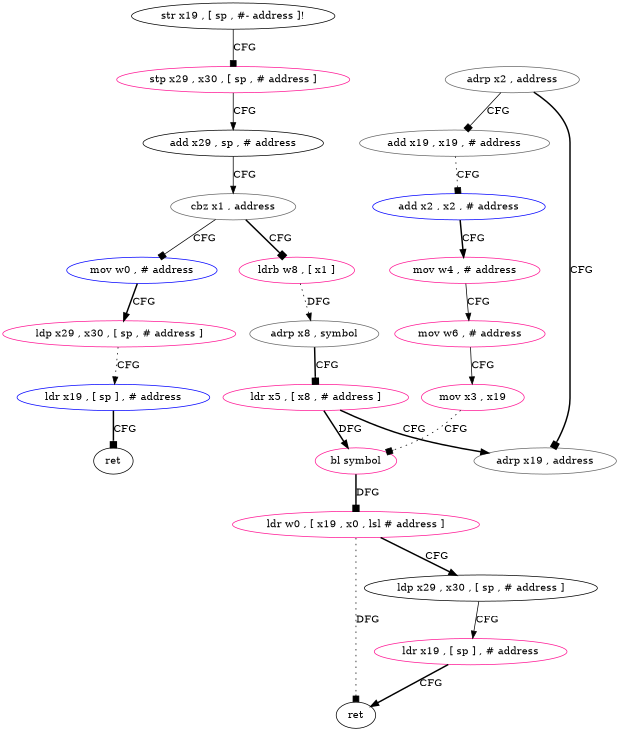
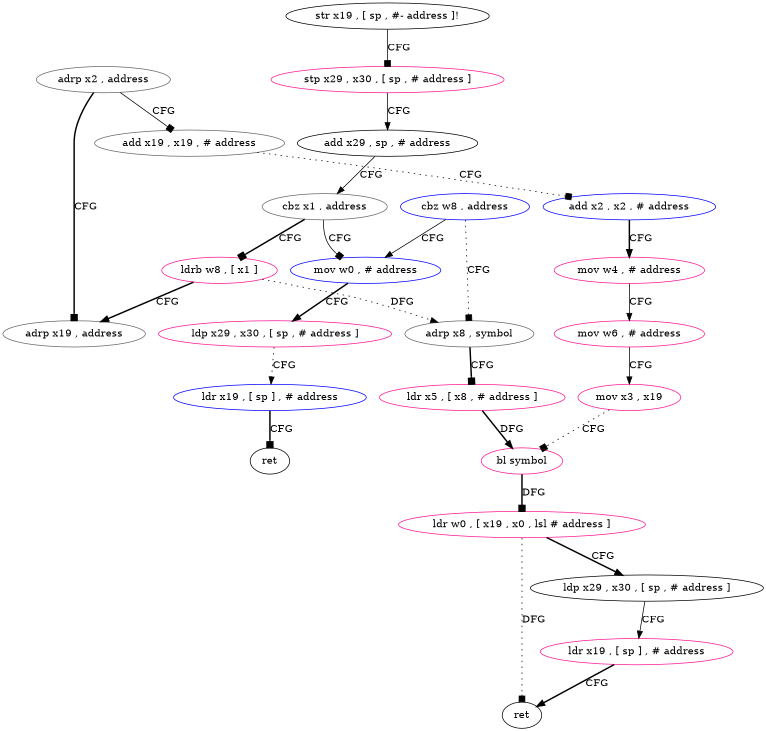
node "cbz w8 , address": added
edge "ldr x5 , [ x8 , # address ]" -> "adrp x19 , address": now "ldrb w8 , [ x1 ]" -> "adrp x19 , address"
